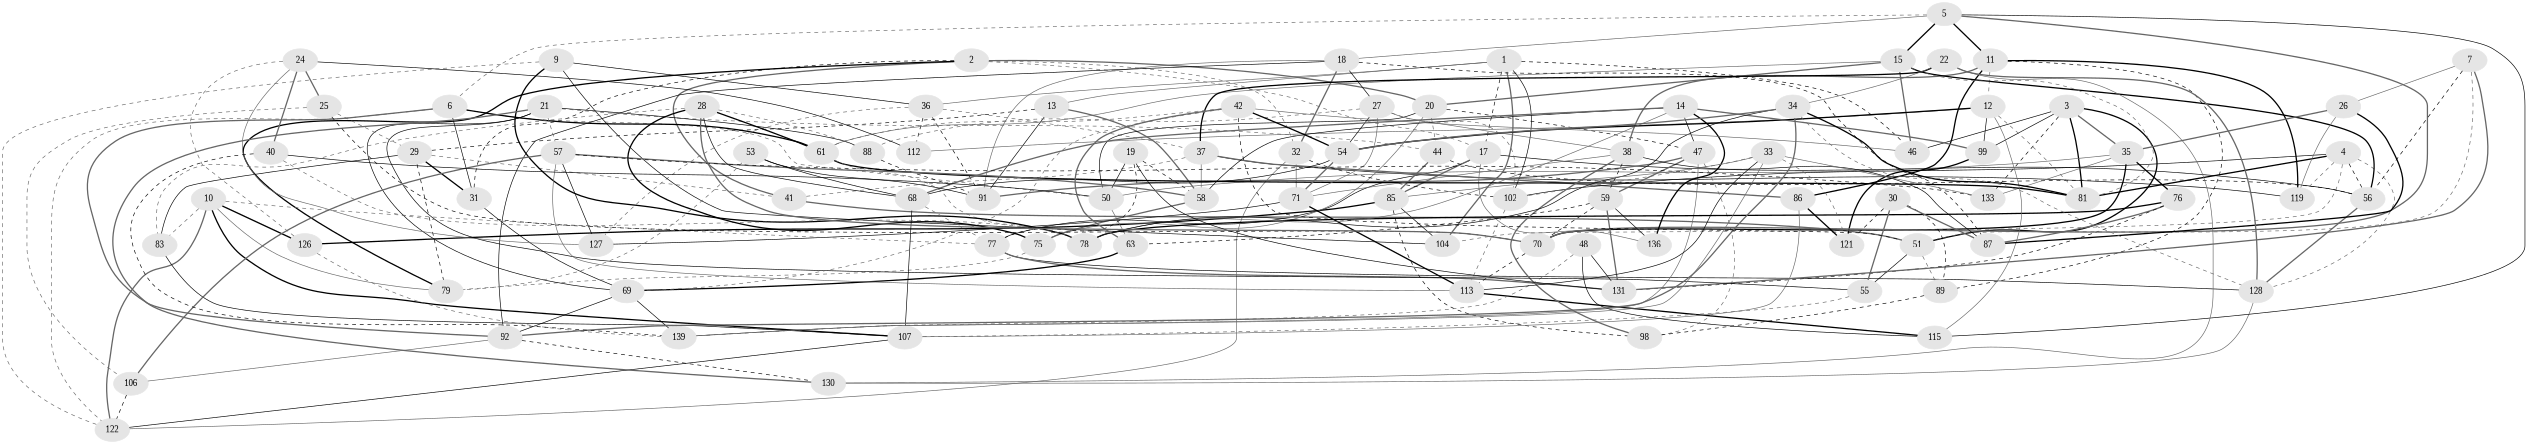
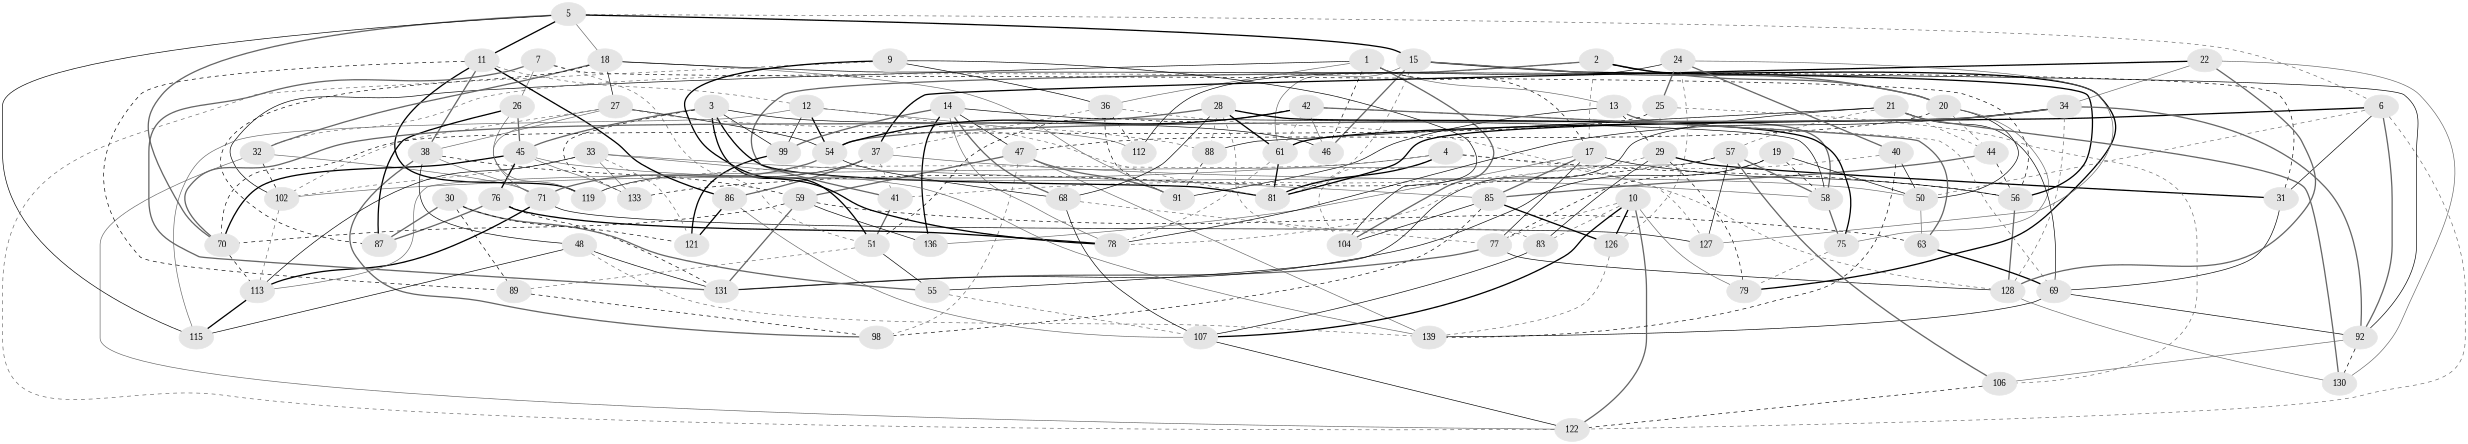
node "53": removed
node "35": label "35" -> "45"
edge "38" -- "87": now "38" -- "48"
edge "4" -- "102": color black -> gray40
